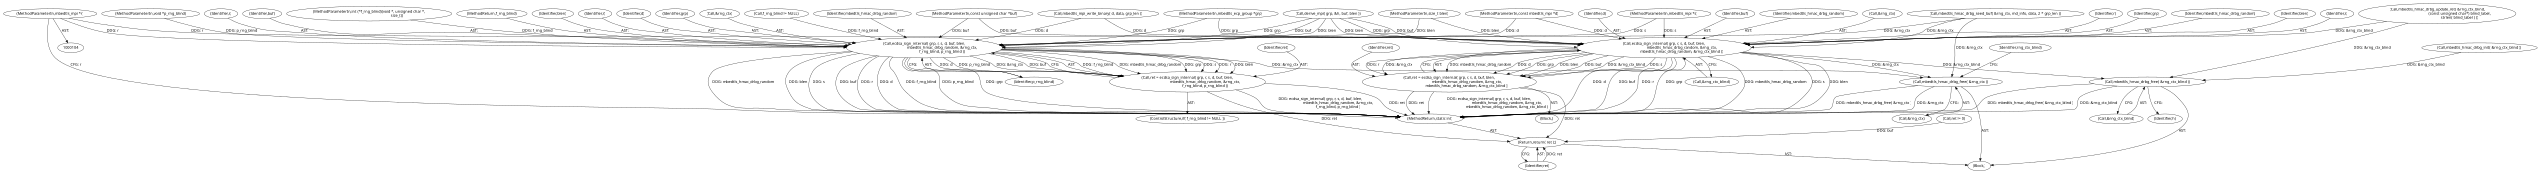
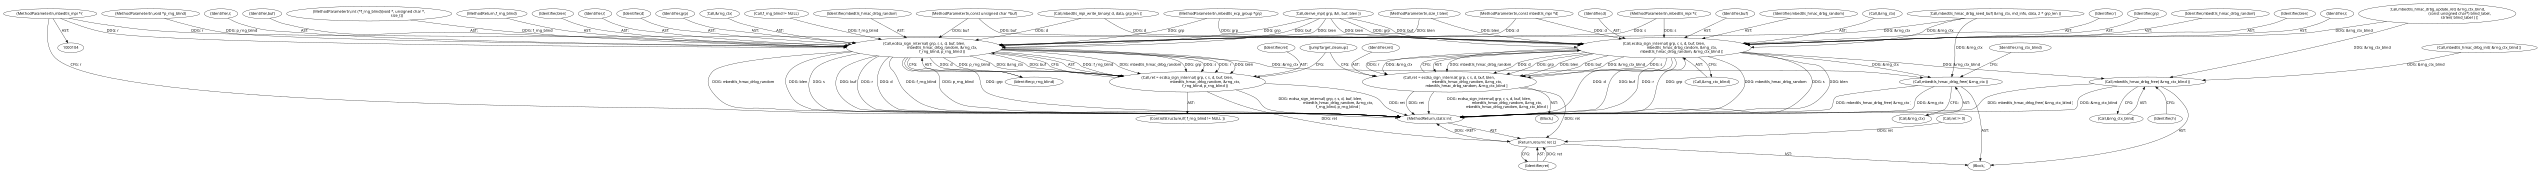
node "(JumpTarget,cleanup:)": added
edge "(Call,mbedtls_hmac_drbg_free( &rng_ctx_blind ))" -> "(Identifier,h)": reversed
edge "(Call,ret != 0)" -> "(Return,return( ret );)": label "DDG: buf" -> "DDG: ret"
edge "(Return,return( ret );)" -> "(MethodReturn,static int)": added, label "DDG: <RET>"
